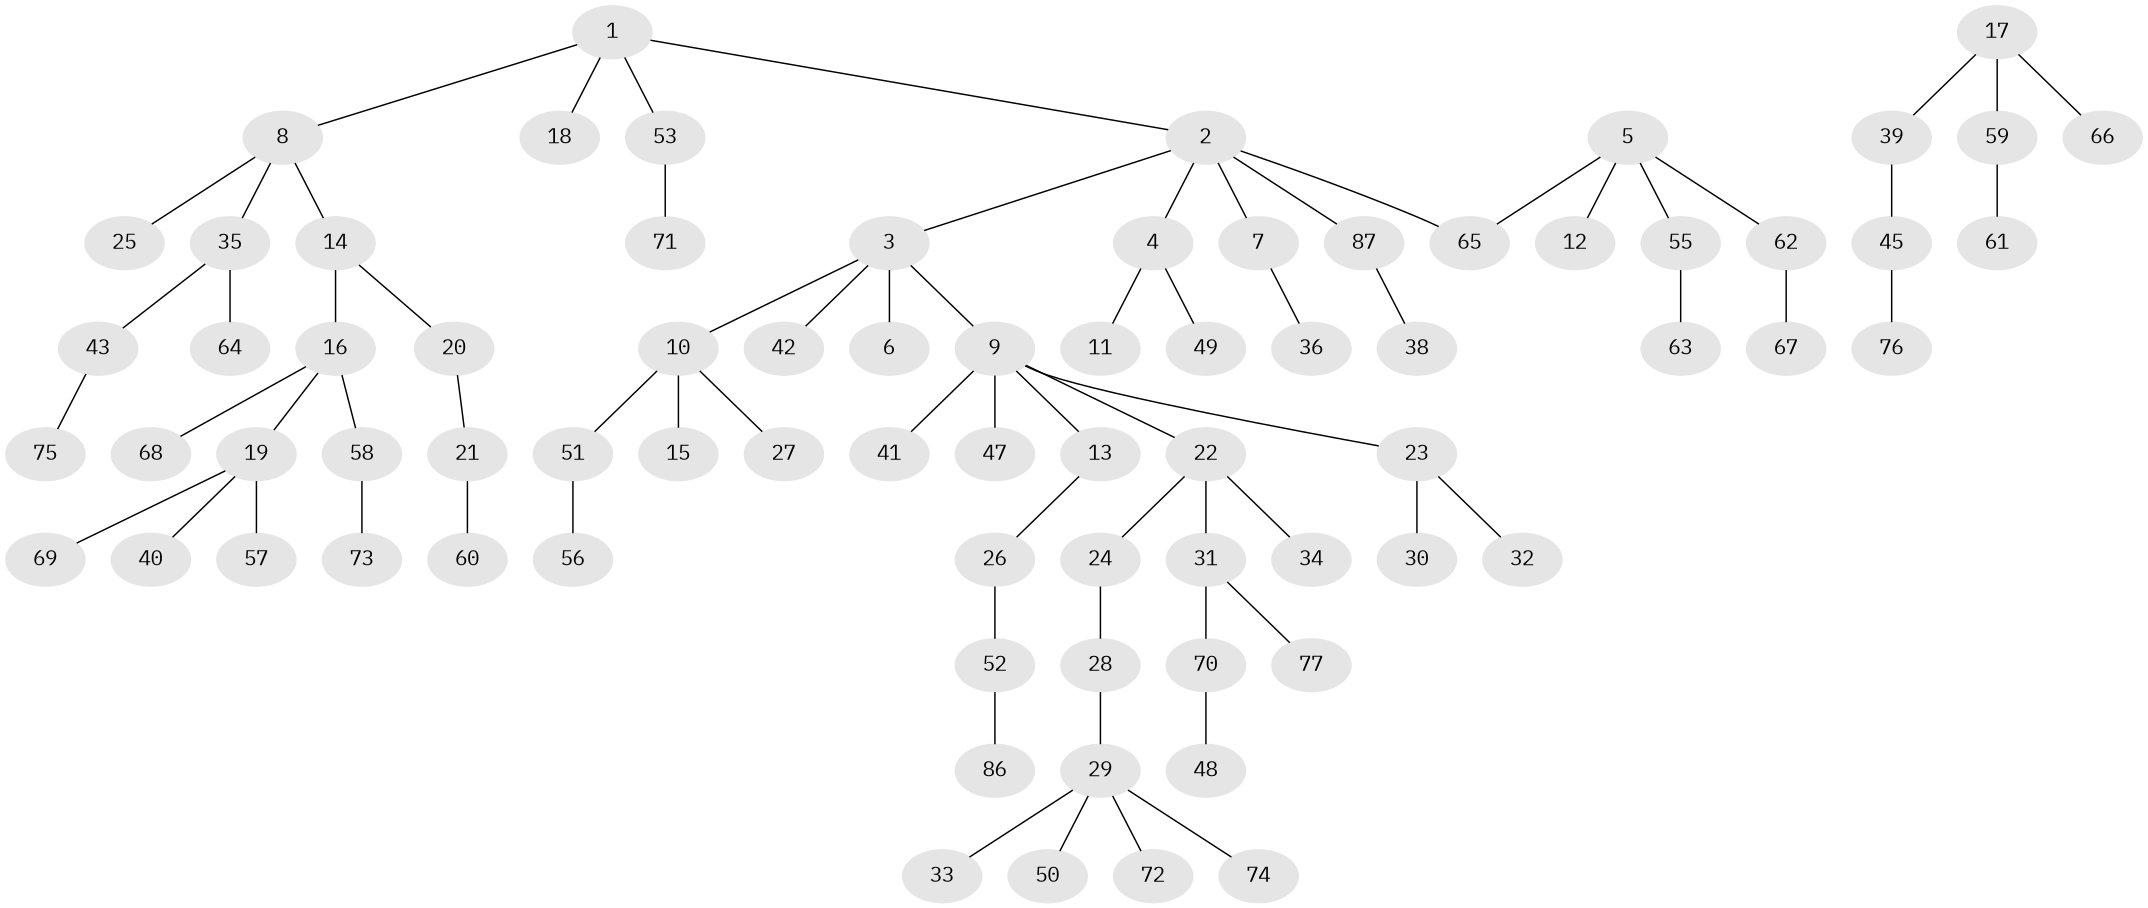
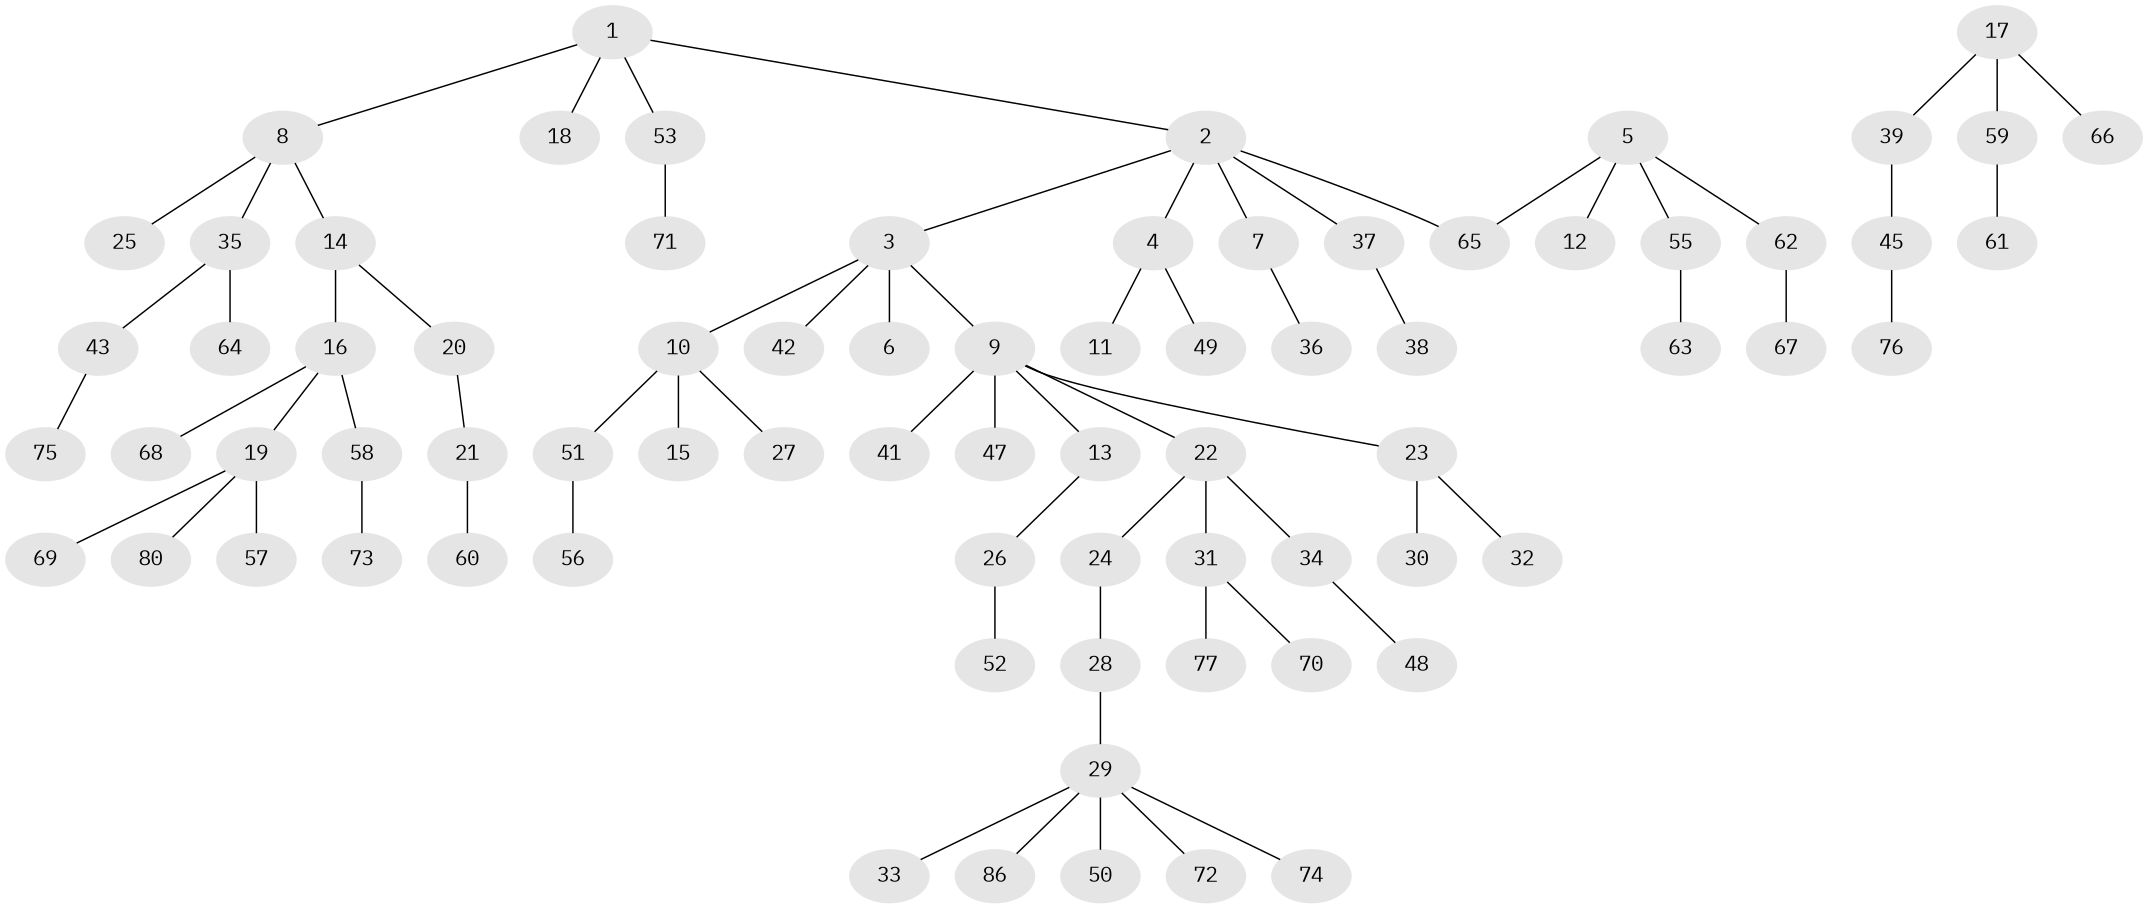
node "87": label "87" -> "37"
node "40": label "40" -> "80"
edge "52" -- "86": now "29" -- "86"
edge "70" -- "48": now "34" -- "48"
